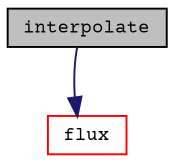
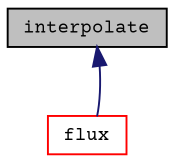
edge "interpolate" -> "flux": reversed
